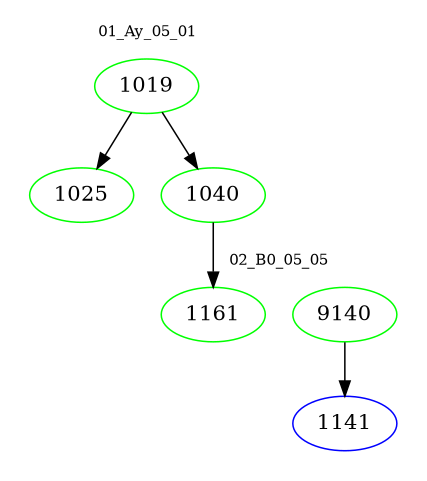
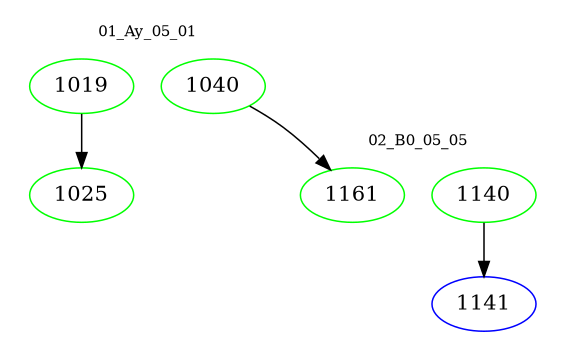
edge "1019" -> "1040": removed
node "9140": label "9140" -> "1140"
